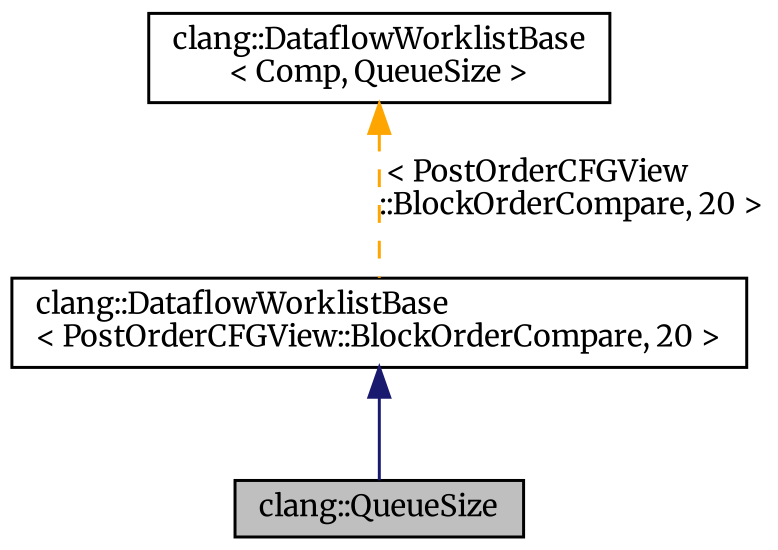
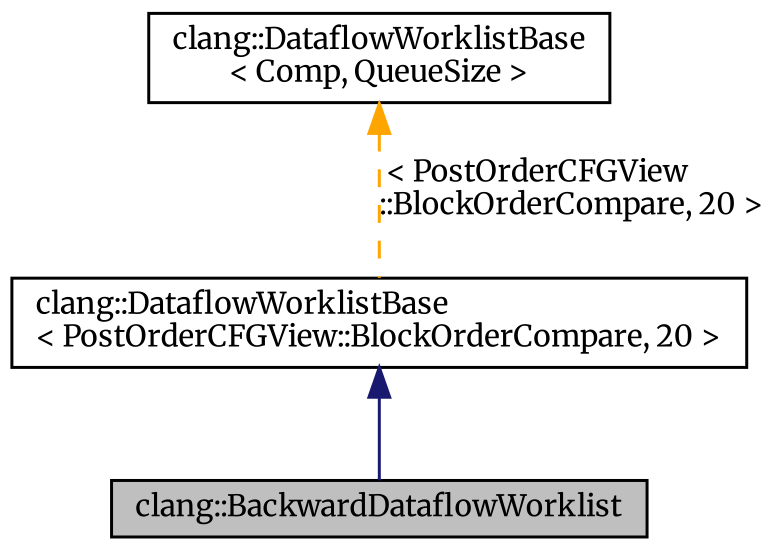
node "clang::QueueSize": label "clang::QueueSize" -> "clang::BackwardDataflowWorklist"
